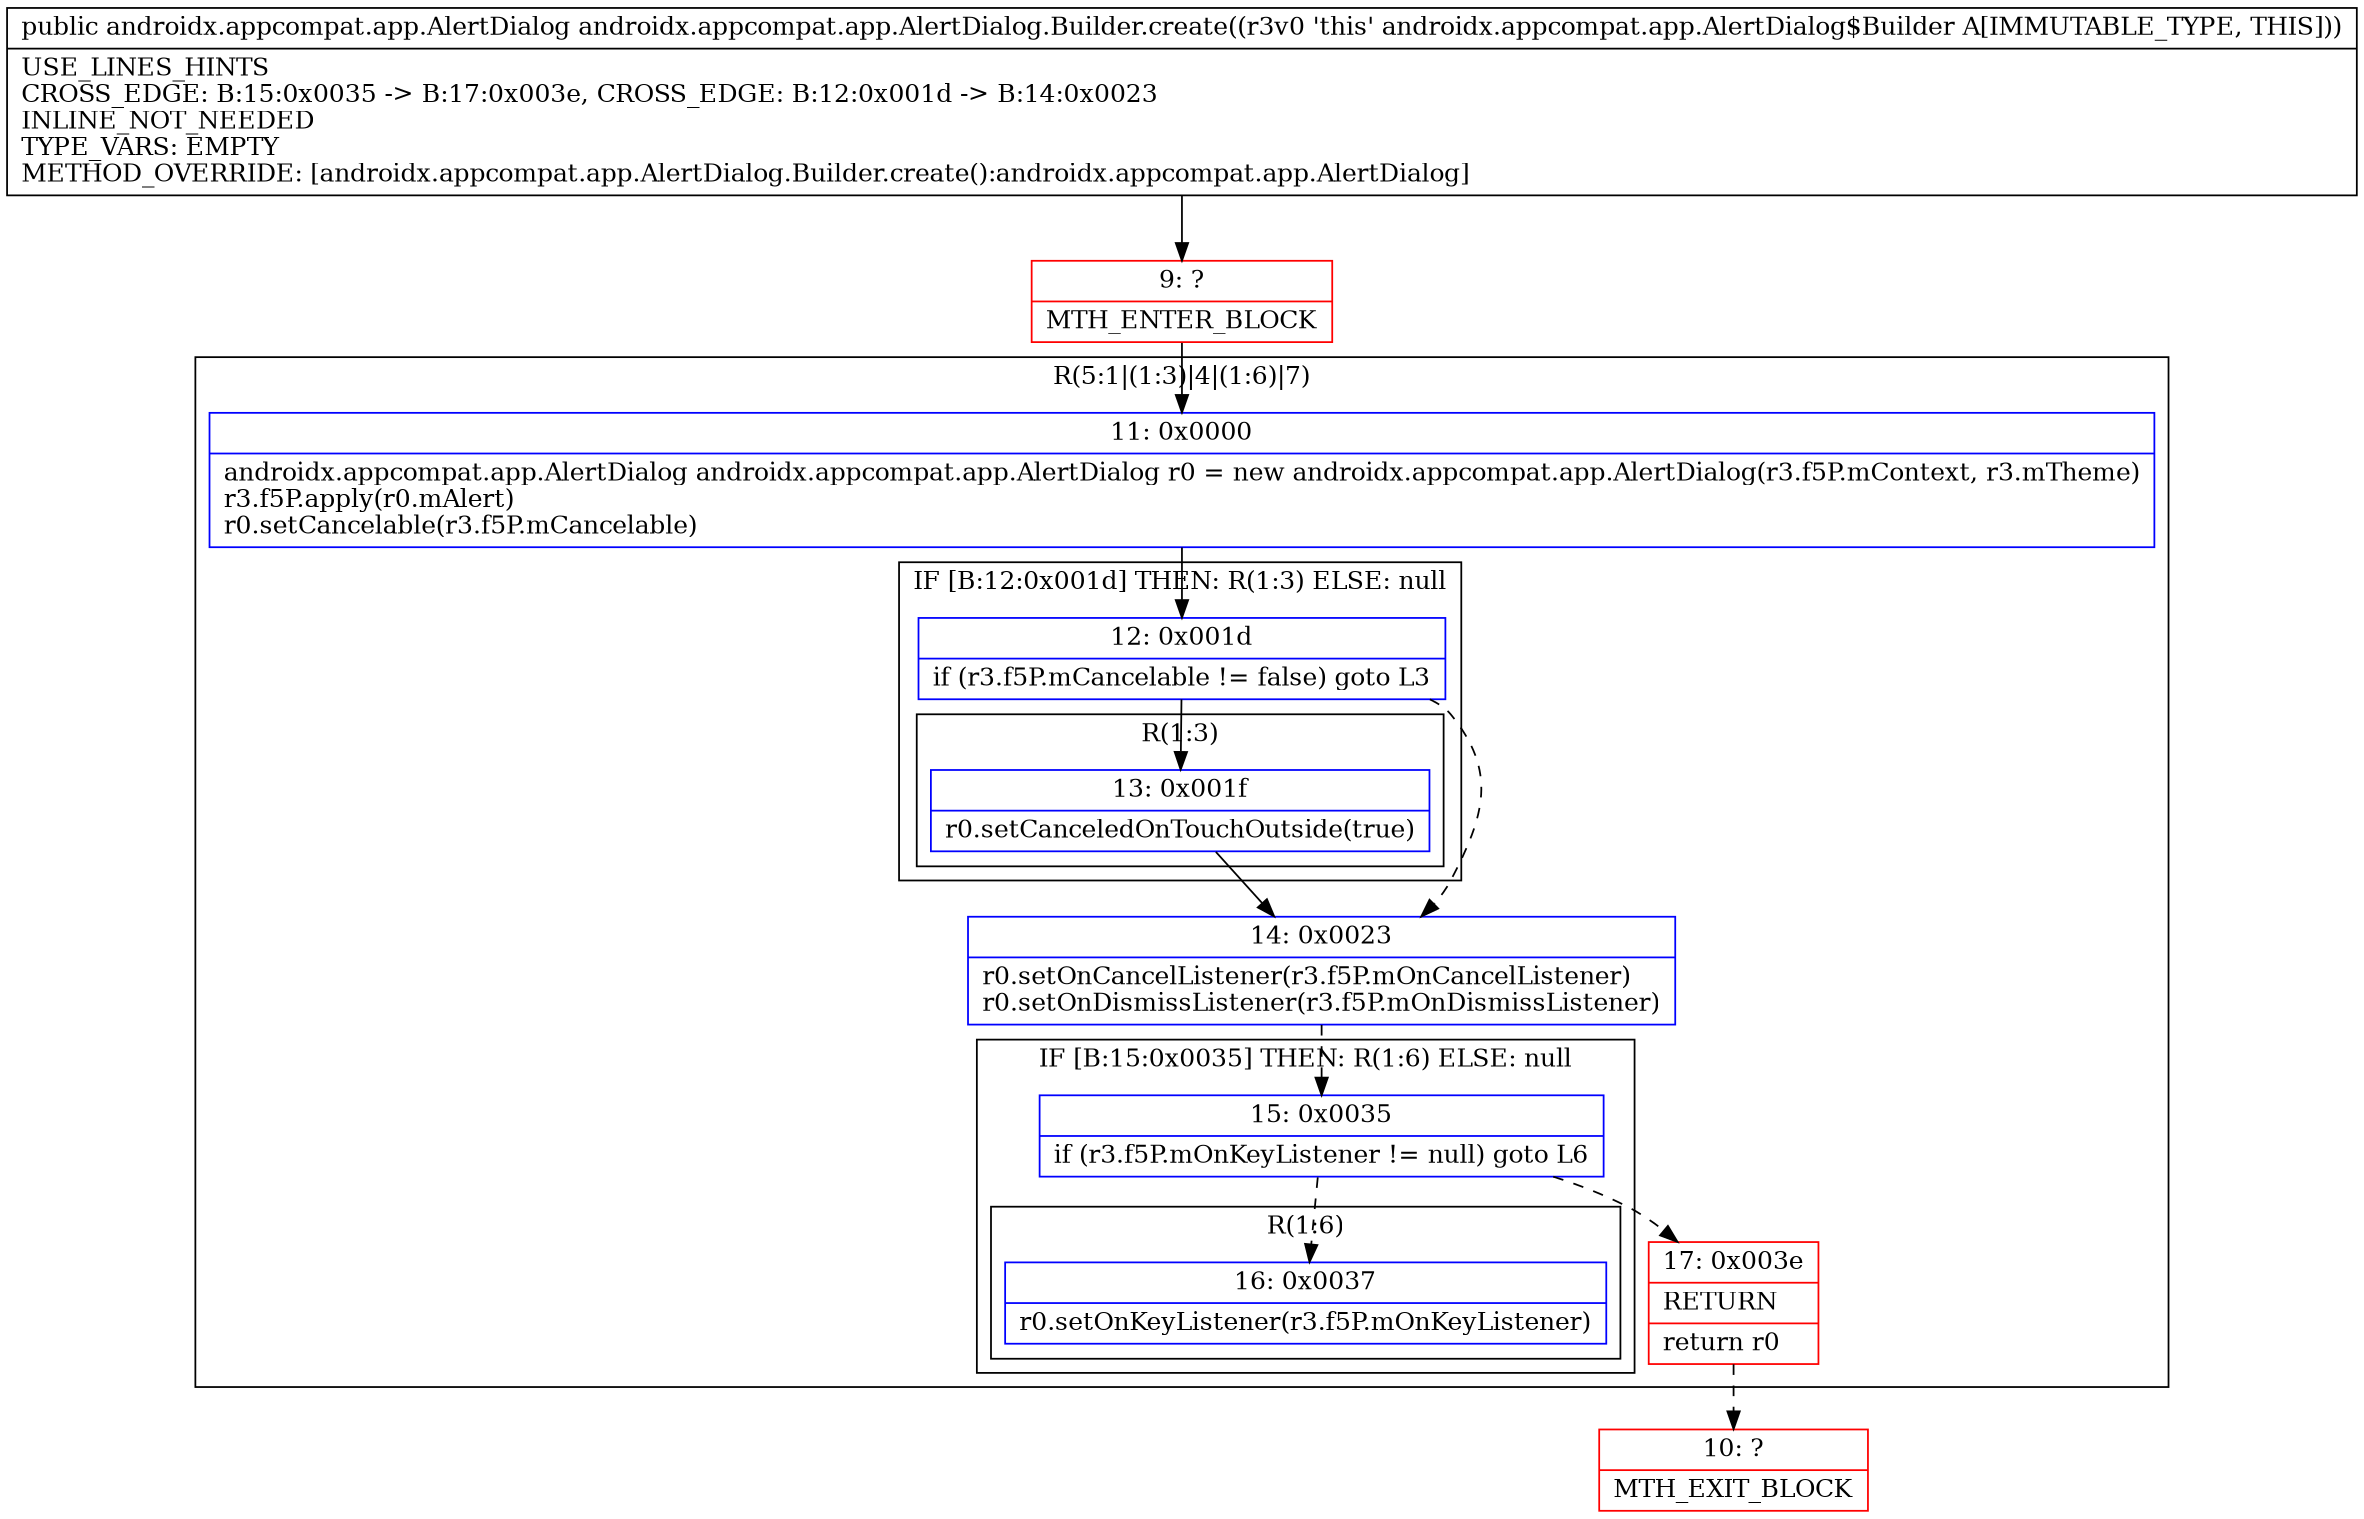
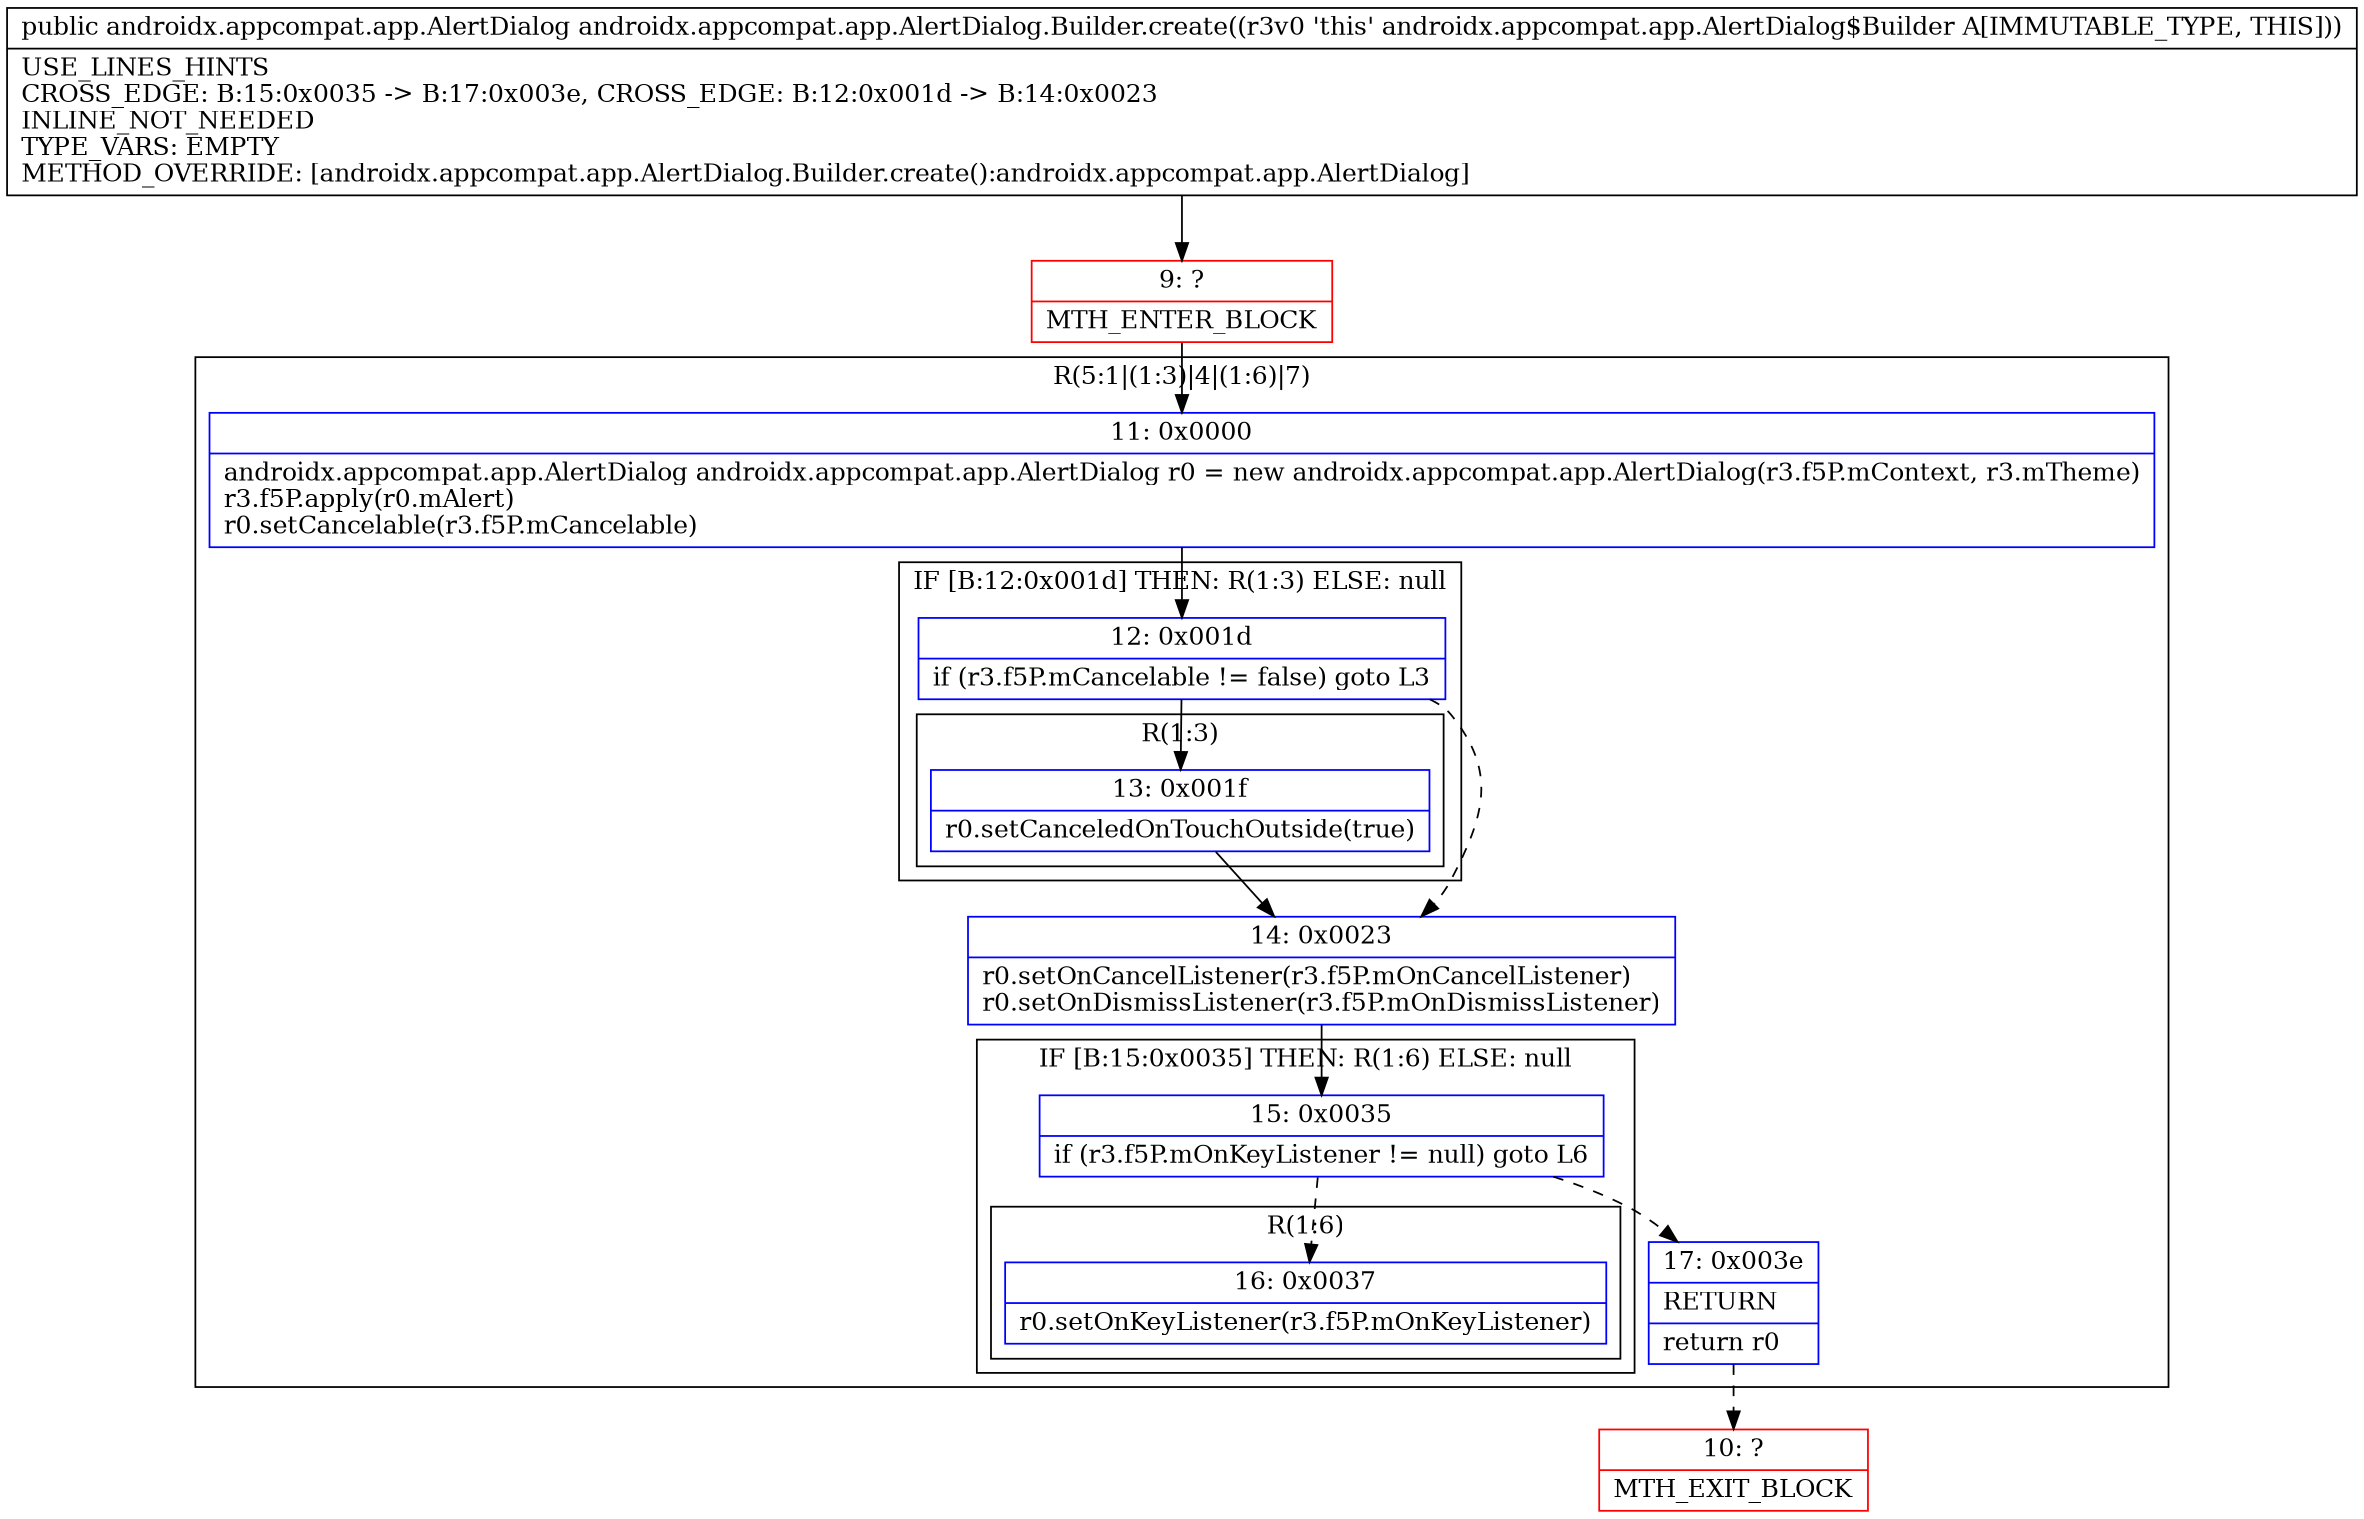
edge "14: 0x0023" -> "15: 0x0035": style dashed -> solid
node "17: 0x003e": color red -> blue
